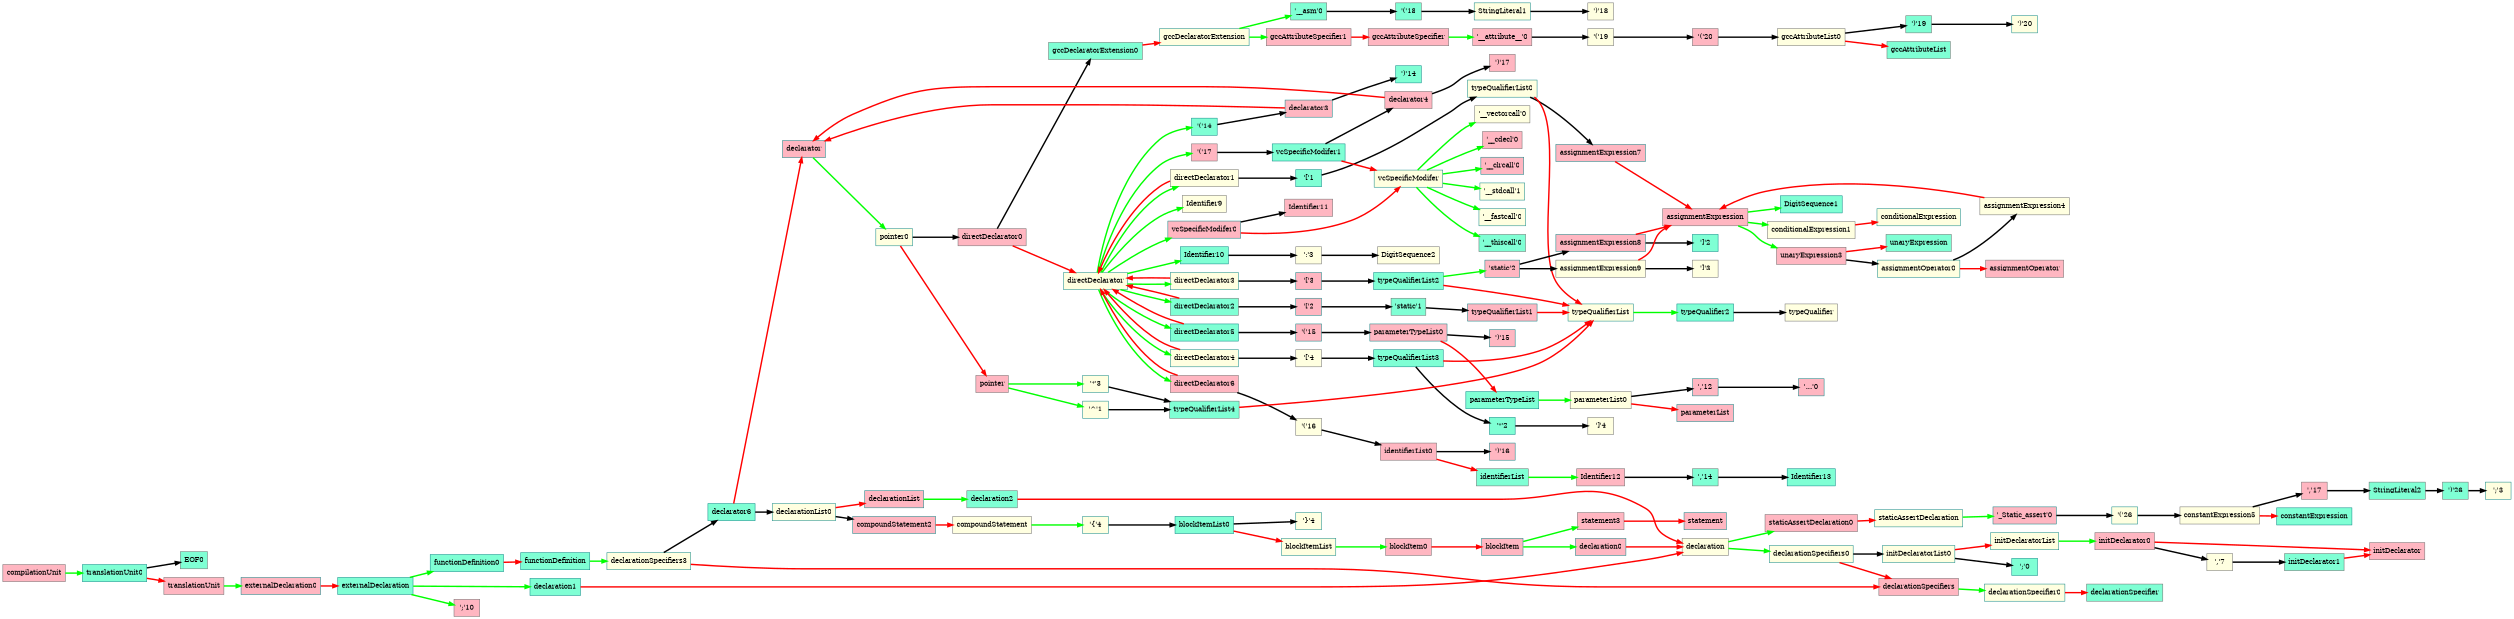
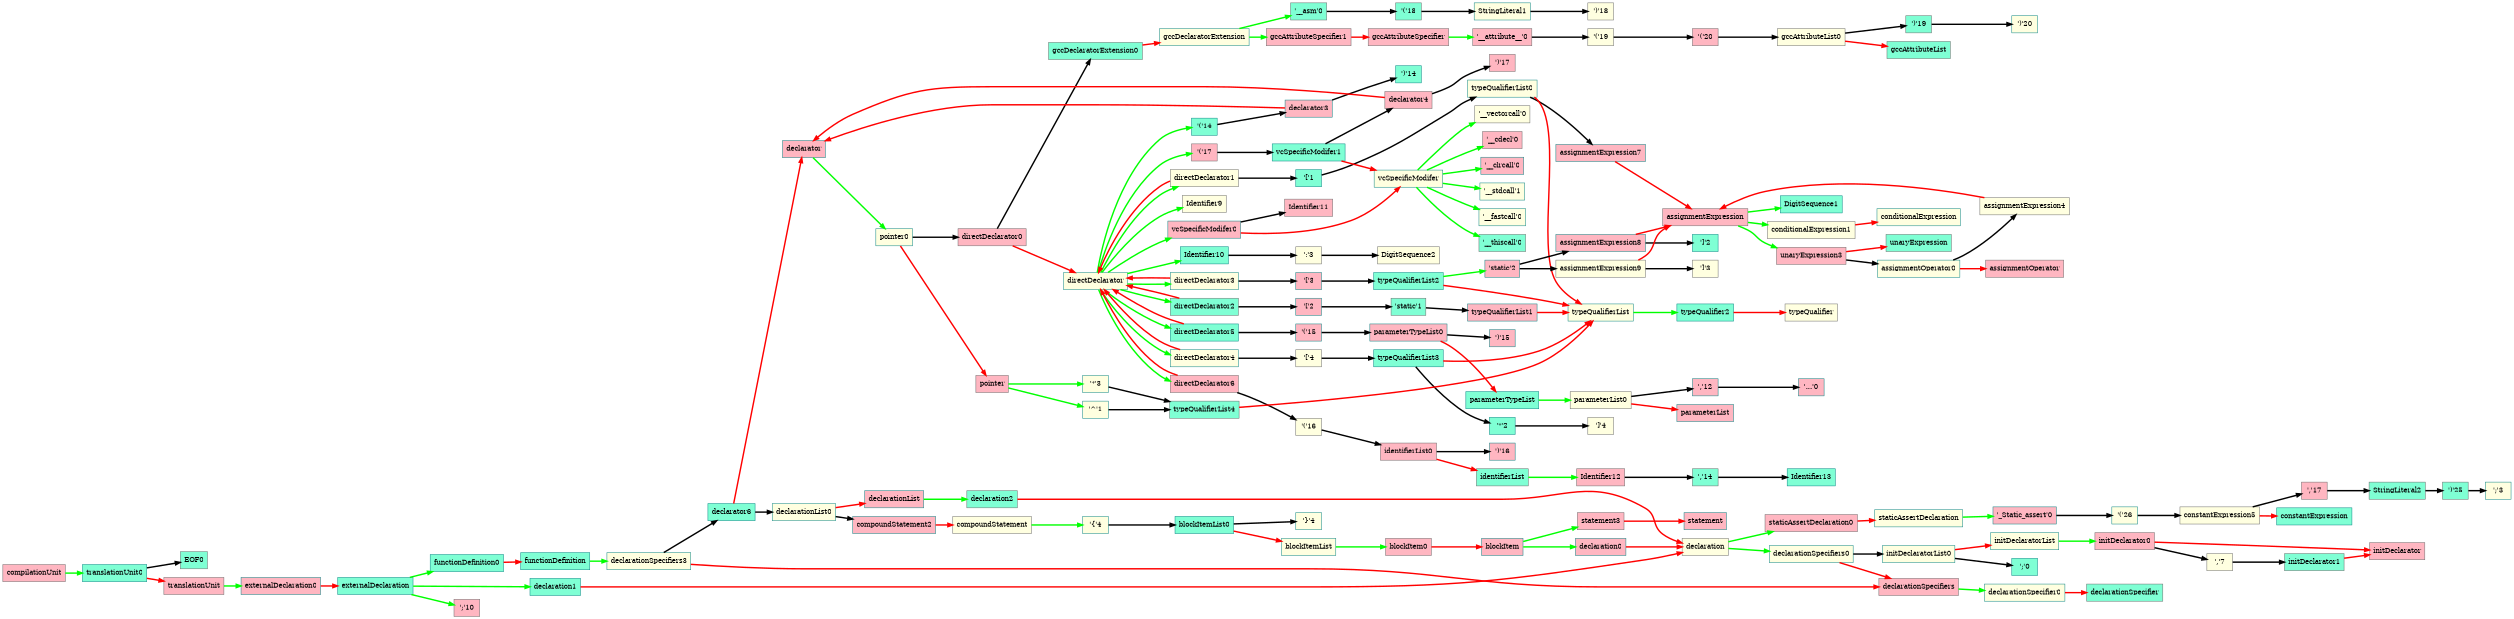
edge "typeQualifier2" -> "typeQualifier": color black -> red
node "')'26": label "')'26" -> "')'25"
